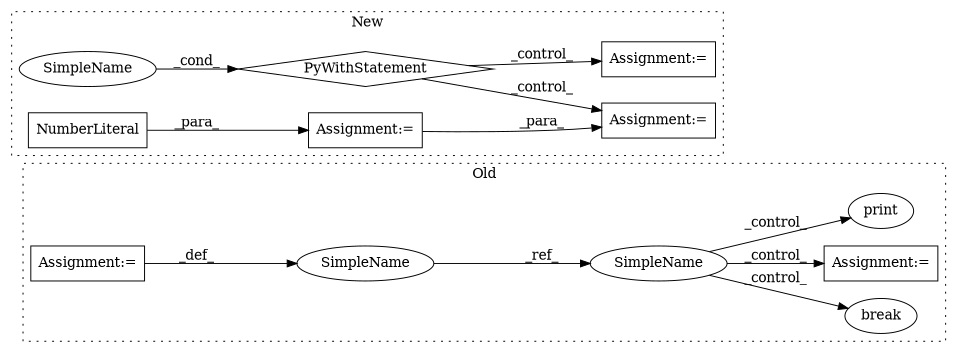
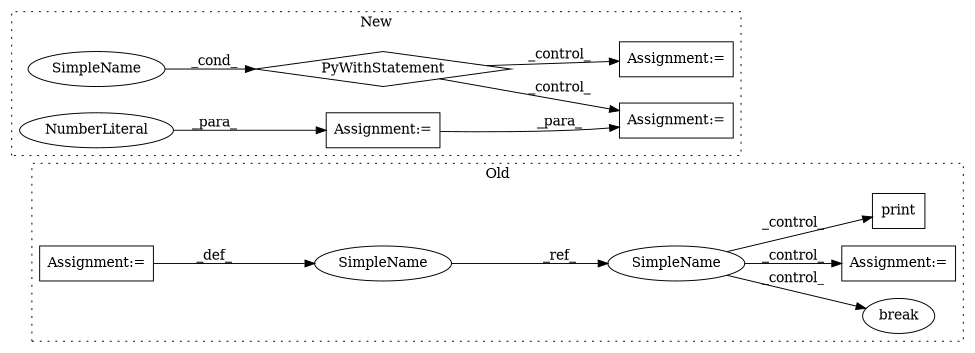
node "NumberLiteral": shape box -> ellipse
node "print": shape ellipse -> box
